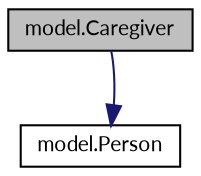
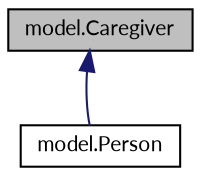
edge "model.Caregiver" -> "model.Person": reversed
